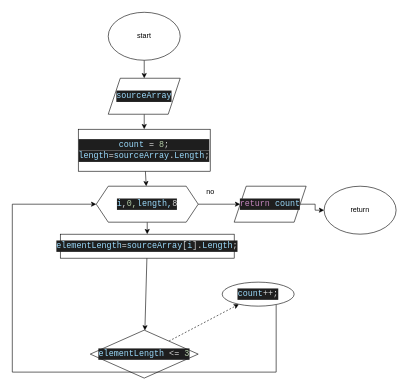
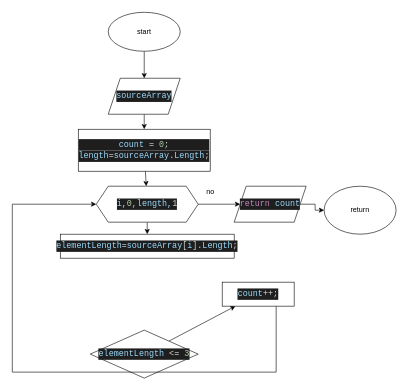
node "start": size 72x48 -> 72x39
node "count = 8; length=sourceArray.Length;": label "count = 8; length=sourceArray.Length;" -> "count = 0; length=sourceArray.Length;"
node "i,0,length,8": label "i,0,length,8" -> "i,0,length,1"
edge "elementLength=sourceArray[i].Length;" -> "elementLength <= 3": removed
node "count++;": shape ellipse -> rectangle
edge "elementLength <= 3" -> "count++;": style dashed -> solid
